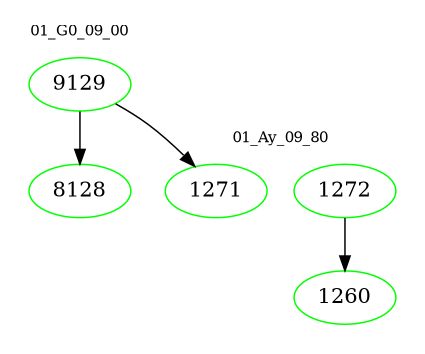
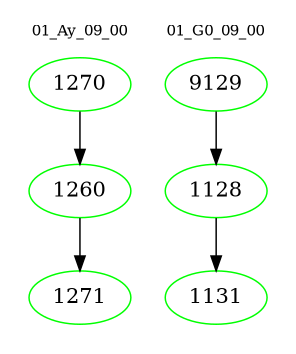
edge "9129" -> "1271": now "1260" -> "1271"
cluster "01_Ay_09_80": label "01_Ay_09_80" -> "01_Ay_09_00"
node "8128": label "8128" -> "1128"
node "1272": label "1272" -> "1270"
node "1131": added
